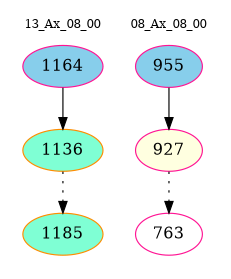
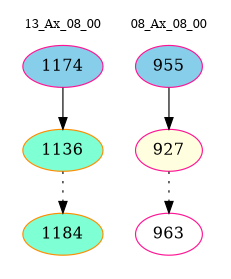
node "1164": label "1164" -> "1174"
node "1185": label "1185" -> "1184"
node "763": label "763" -> "963"
